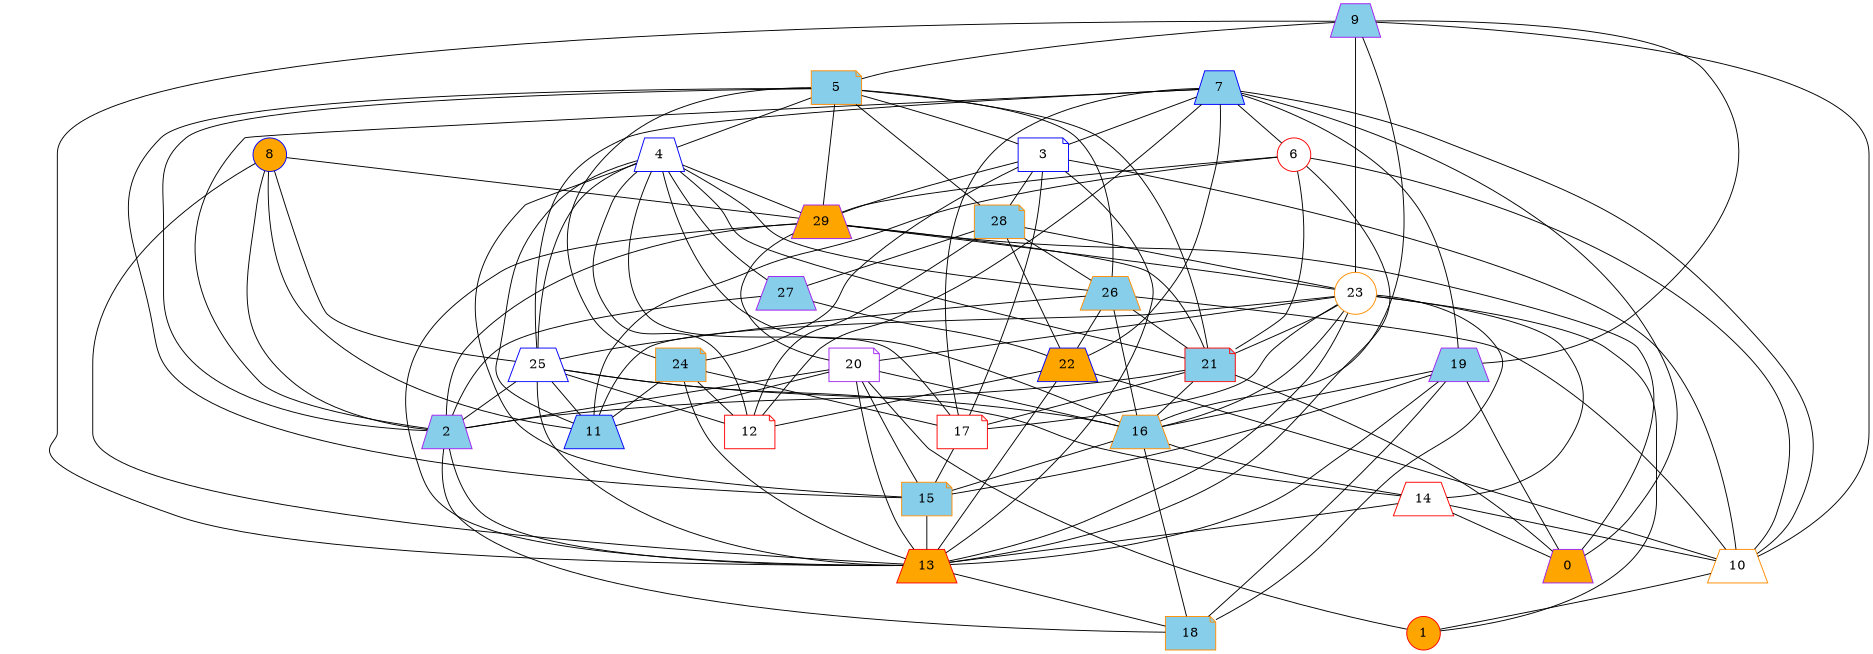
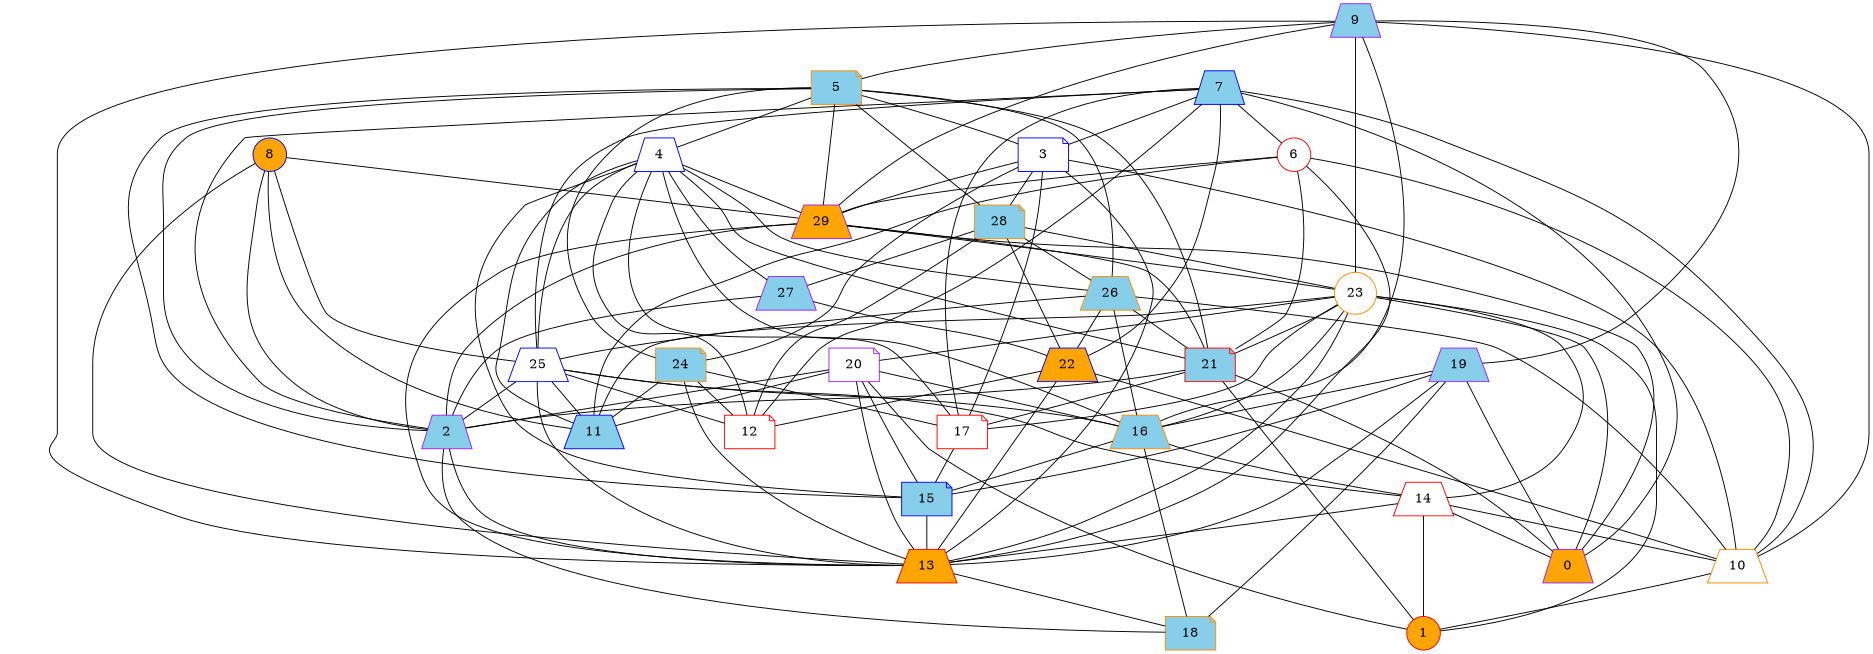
edge "7" -- "19": removed
edge "29" -- "20": now "29" -- "9"
edge "21" -- "16": now "21" -- "1"
edge "23" -- "18": now "23" -- "0"
node "15": color darkorange -> blue
edge "14" -- "1": added
